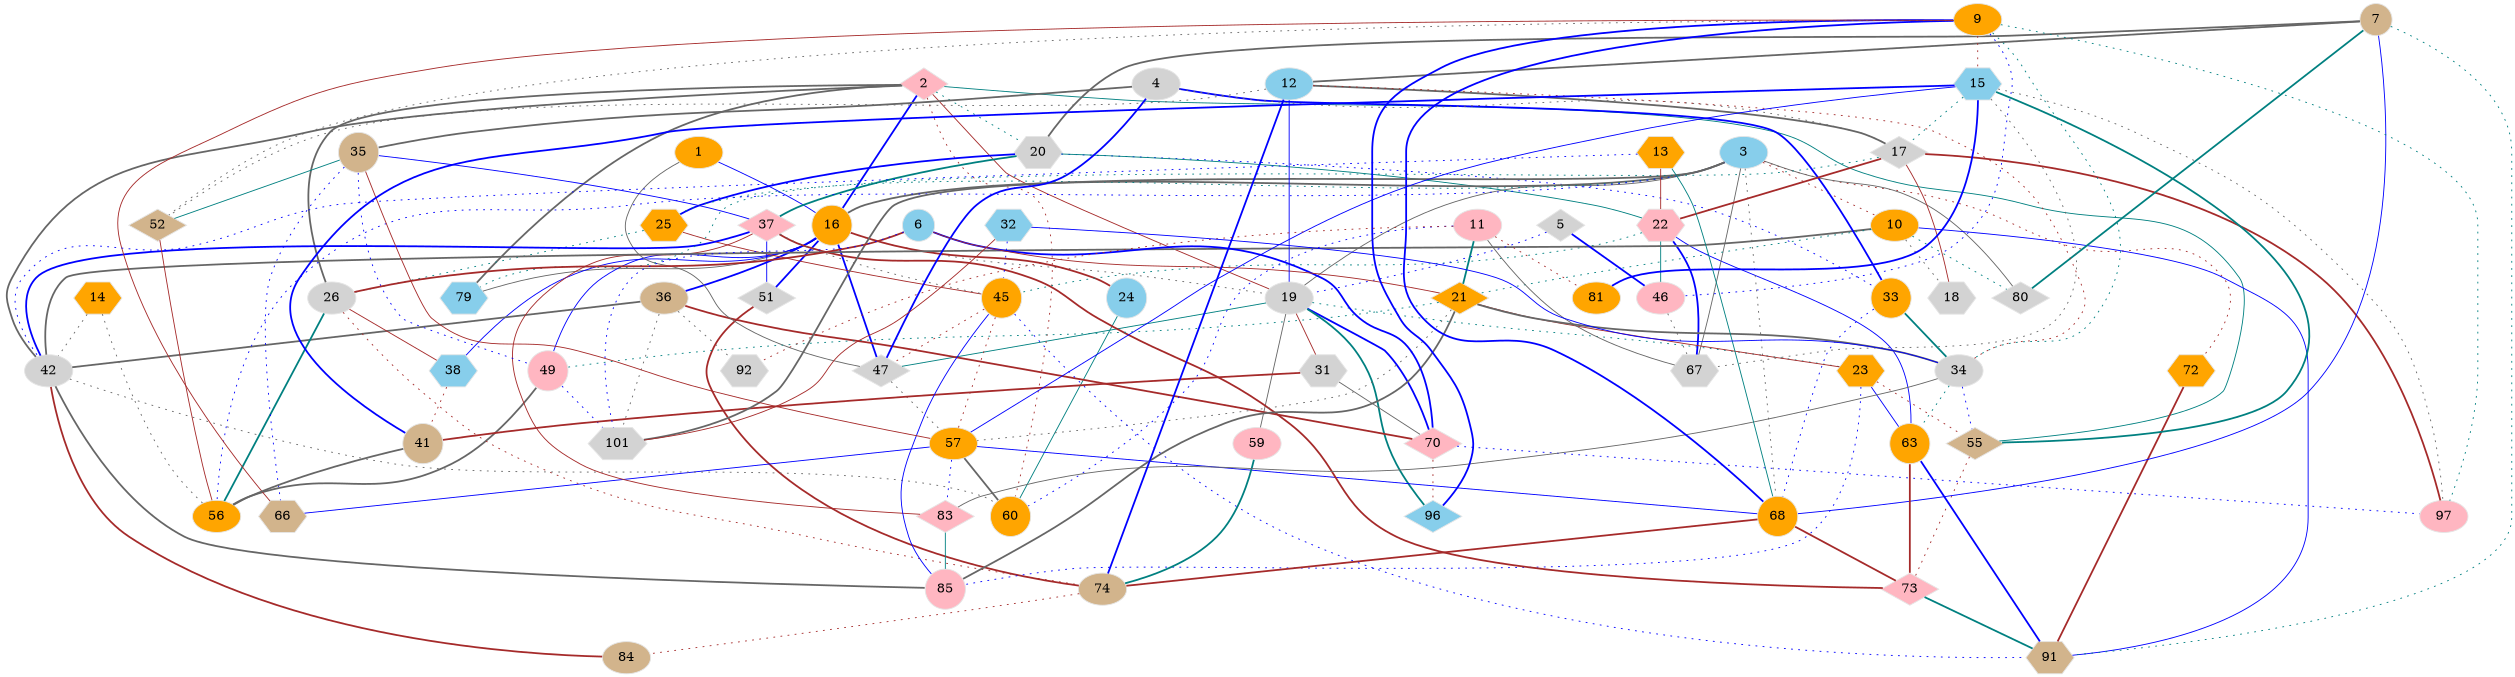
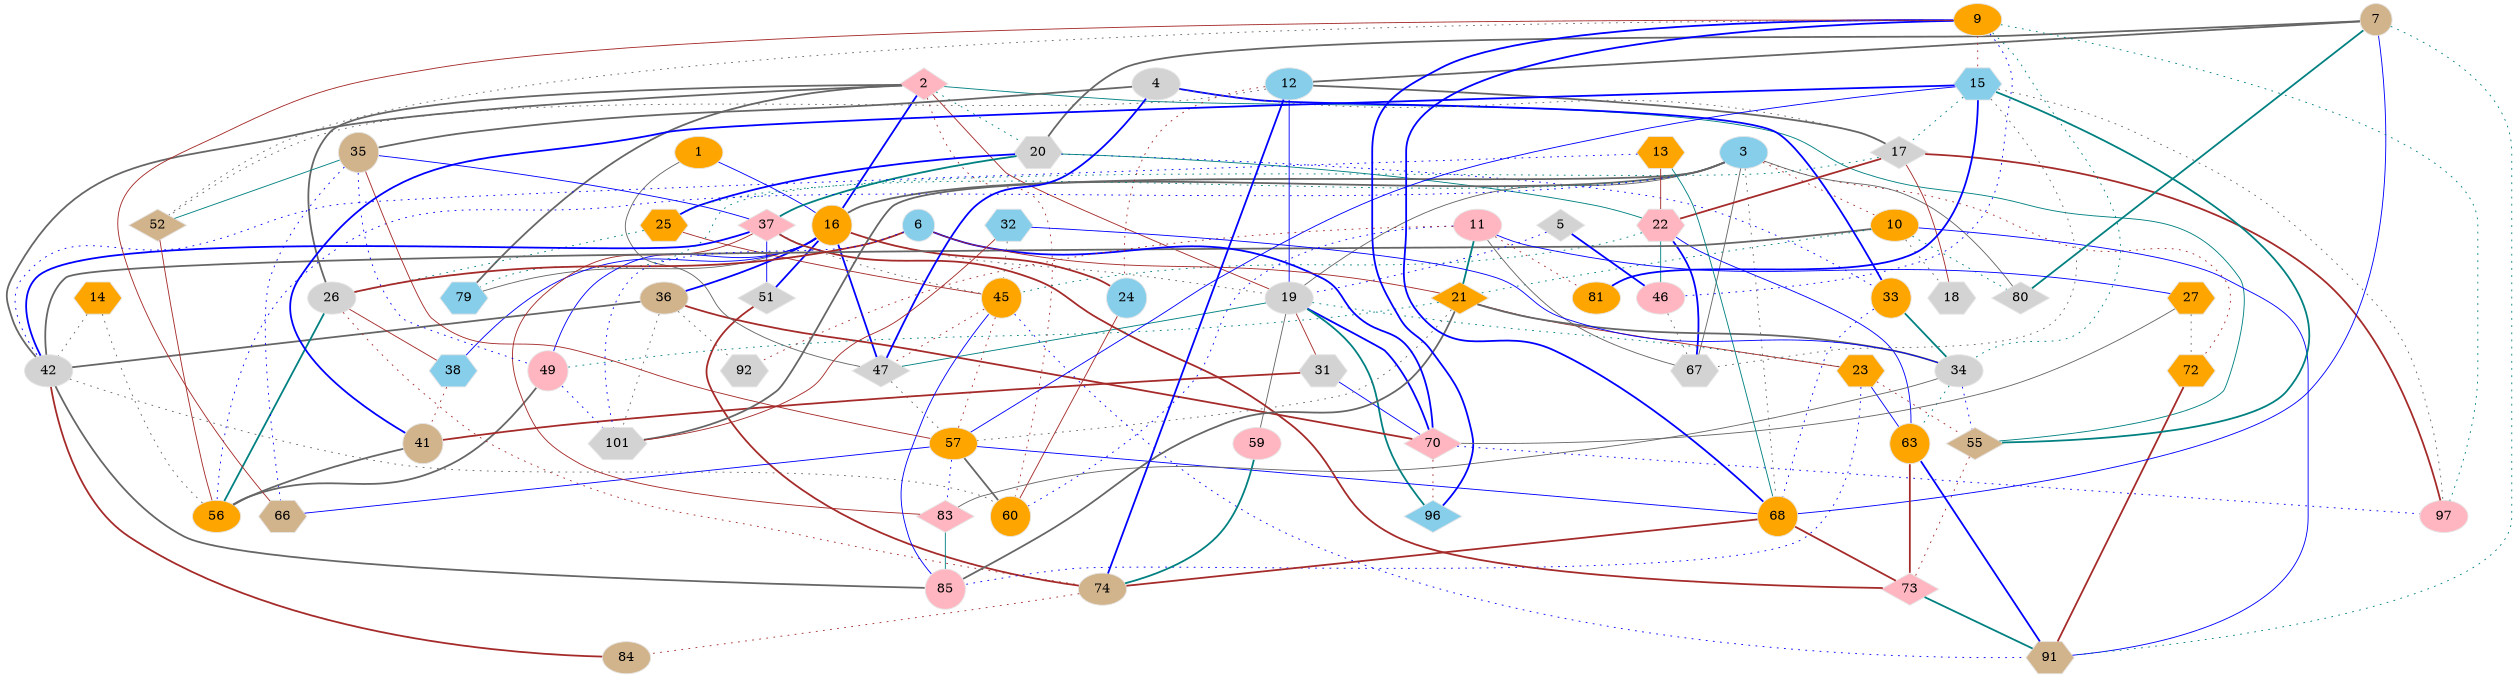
edge "12" -- "34": now "12" -- "24"
edge "32" -- "45": color blue -> gray40
node "27": added
edge "24" -- "60": color teal -> brown
edge "31" -- "70": color gray40 -> blue
